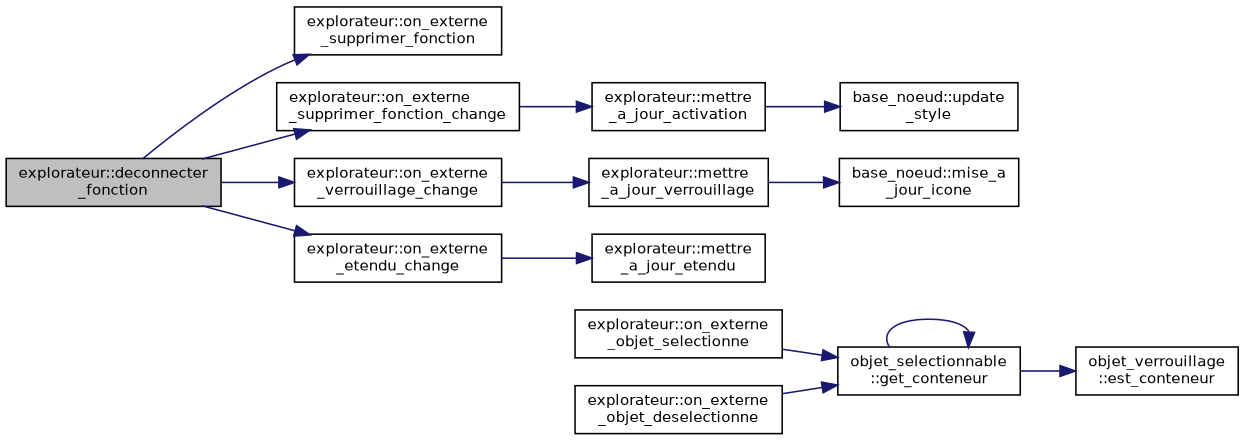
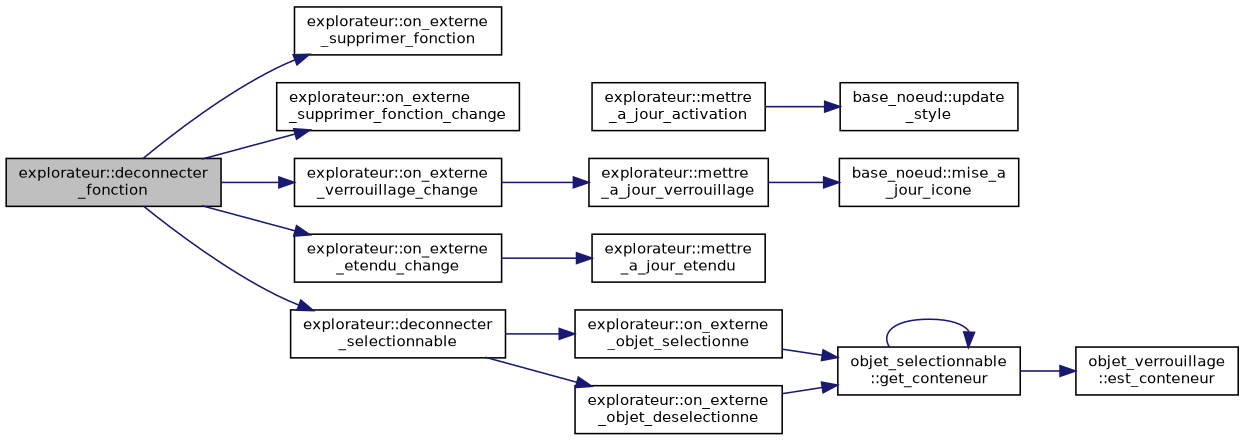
edge "explorateur::on_externe _supprimer_fonction_change" -> "explorateur::mettre _a_jour_activation": removed
node "explorateur::deconnecter _selectionnable": added
